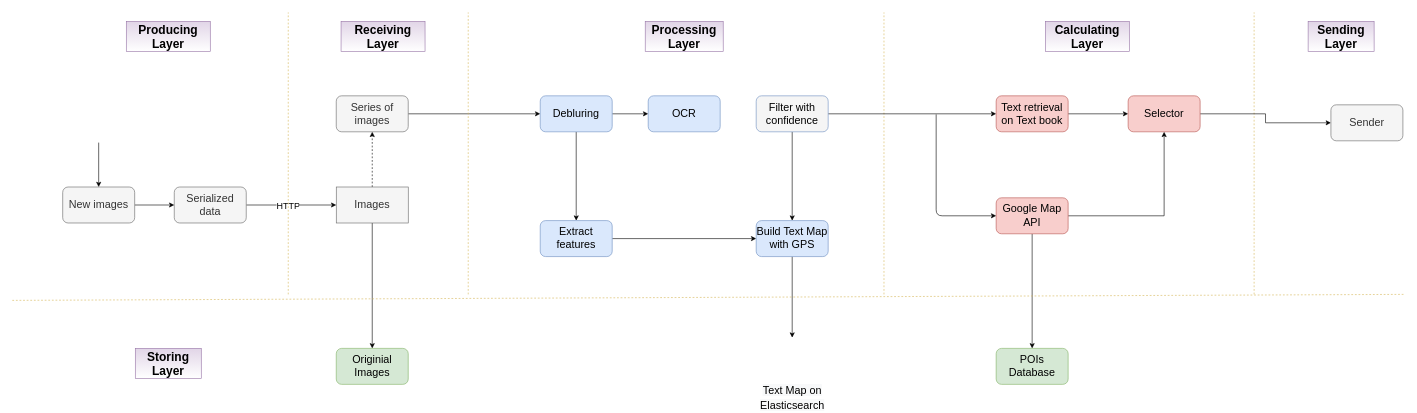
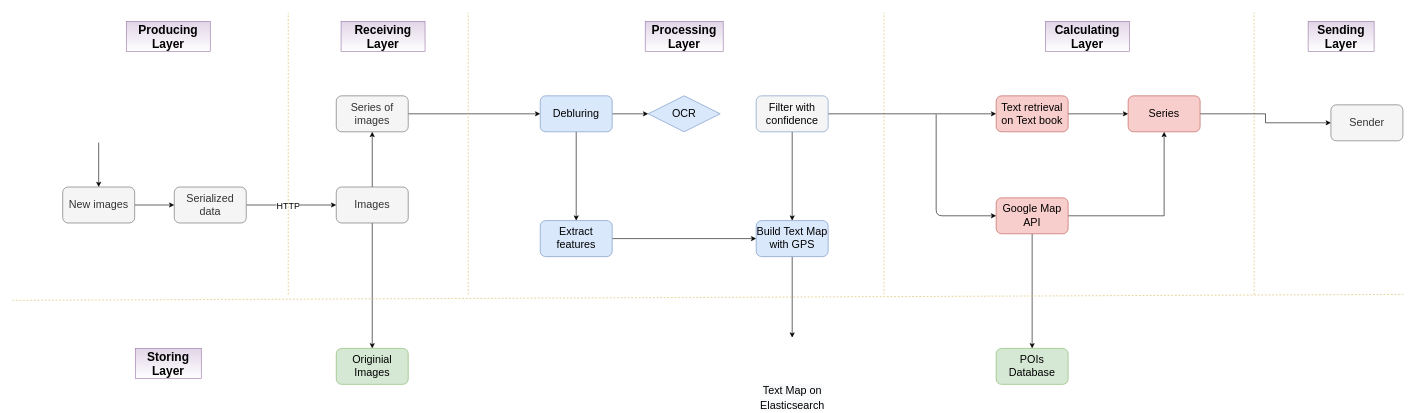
node "OCR": shape rounded rectangle -> diamond
node "Selector": label "Selector" -> "Series"
edge "Images" -> "Series of images": style dashed -> solid
node "Images": shape rectangle -> rounded rectangle
